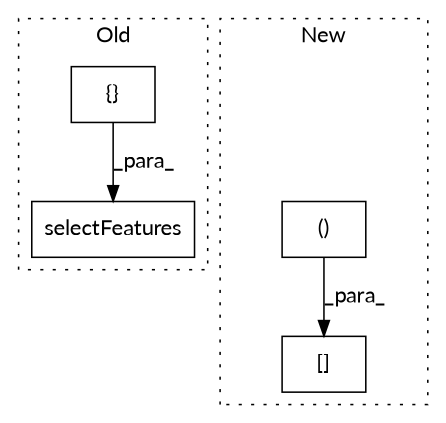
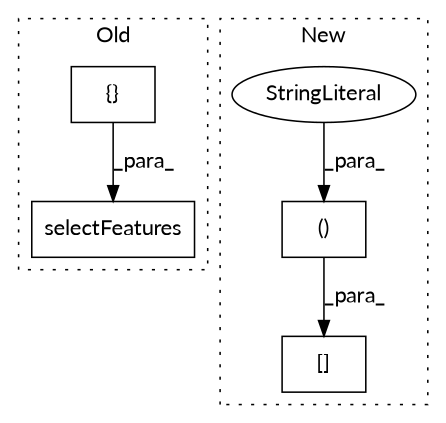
node "StringLiteral": added
